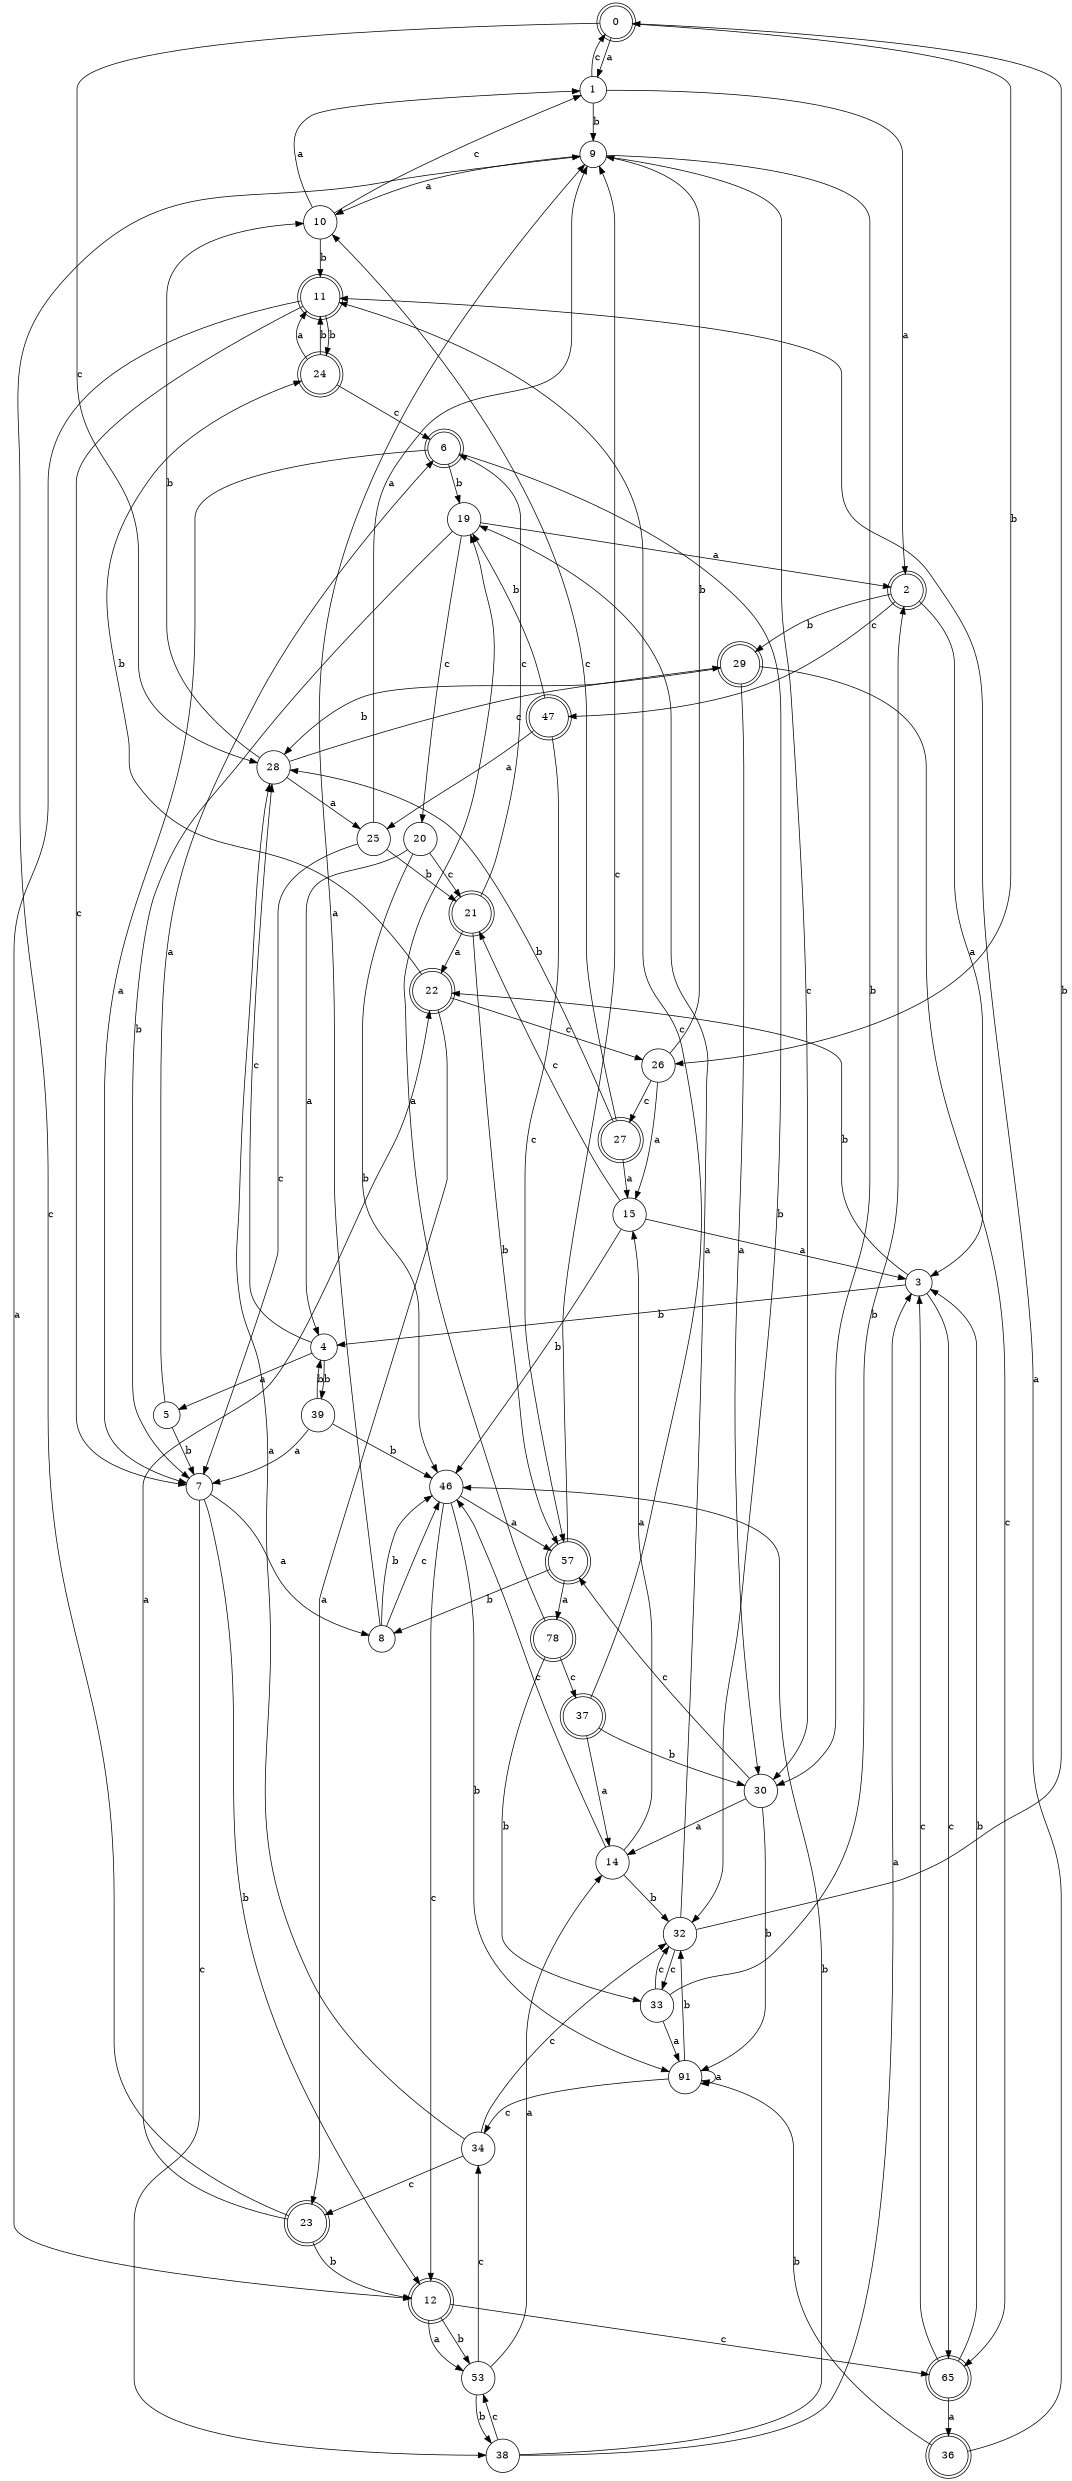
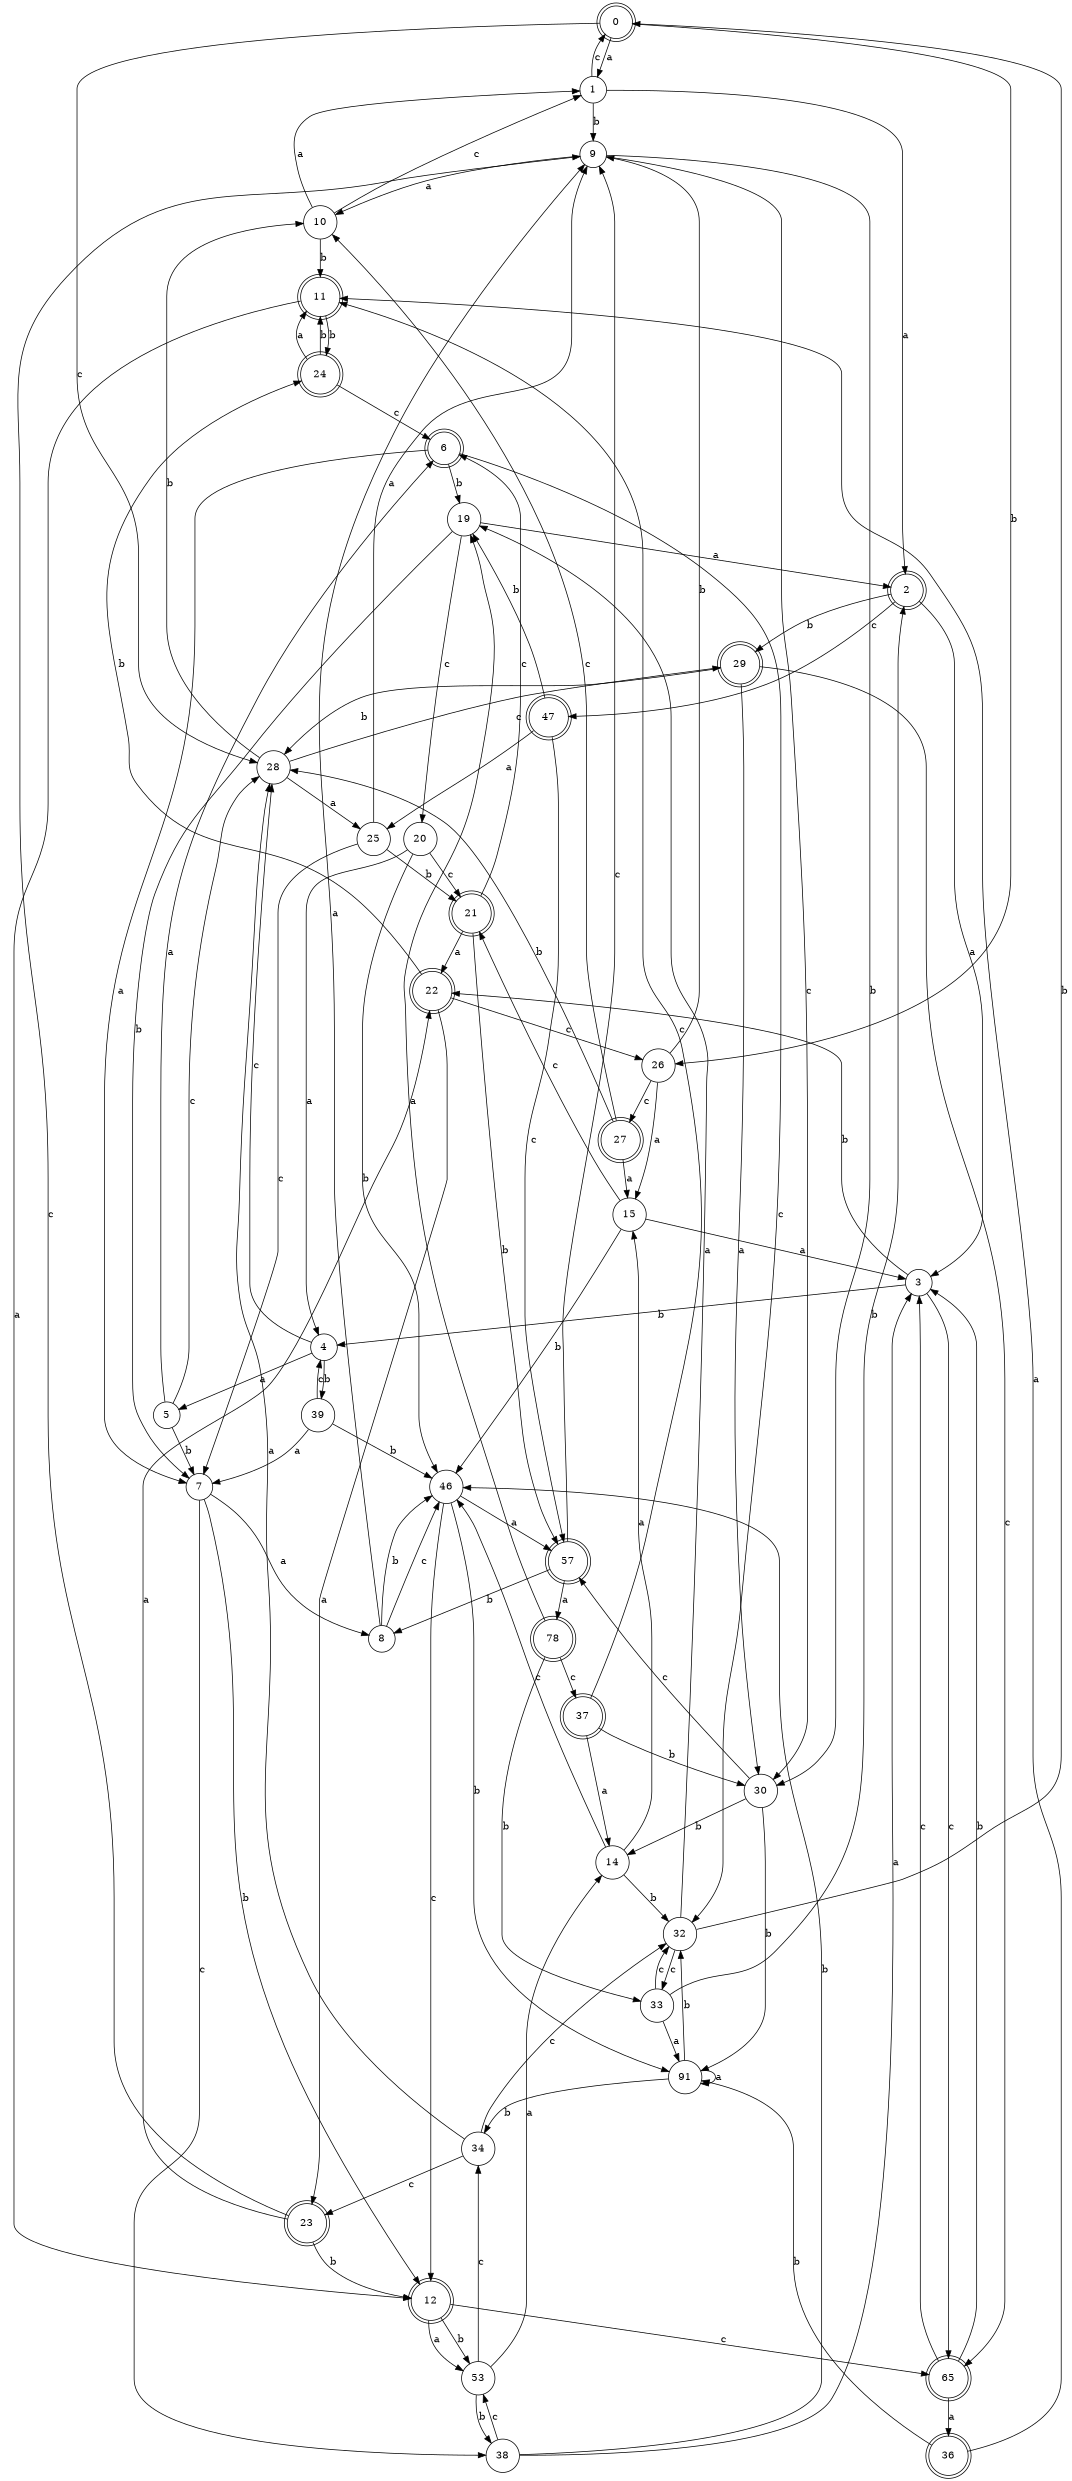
edge "11" -> "7": removed, label "c"
edge "5" -> "28": added, label "c"
edge "6" -> "32": label "b" -> "c"
edge "39" -> "4": label "b" -> "c"
edge "30" -> "14": label "a" -> "b"
edge "91" -> "34": label "c" -> "b"
